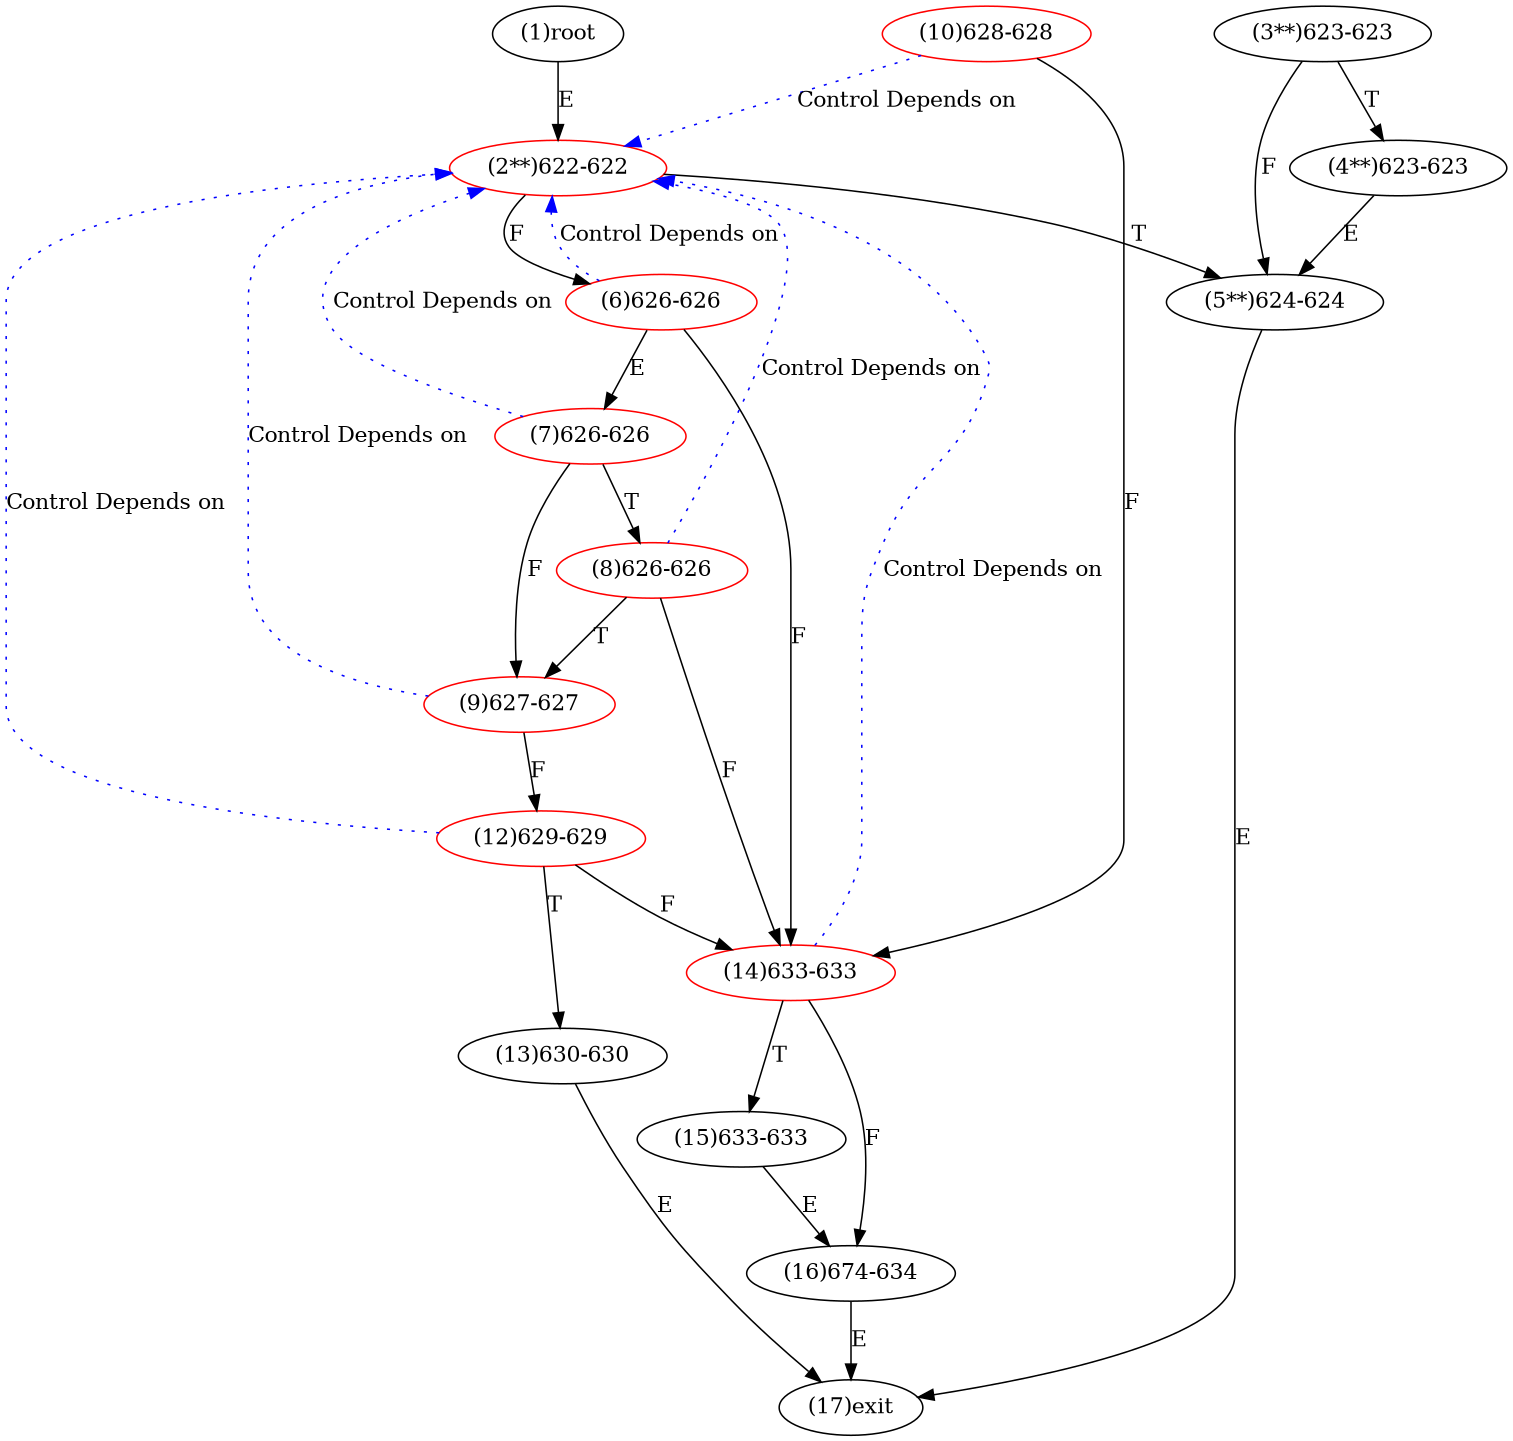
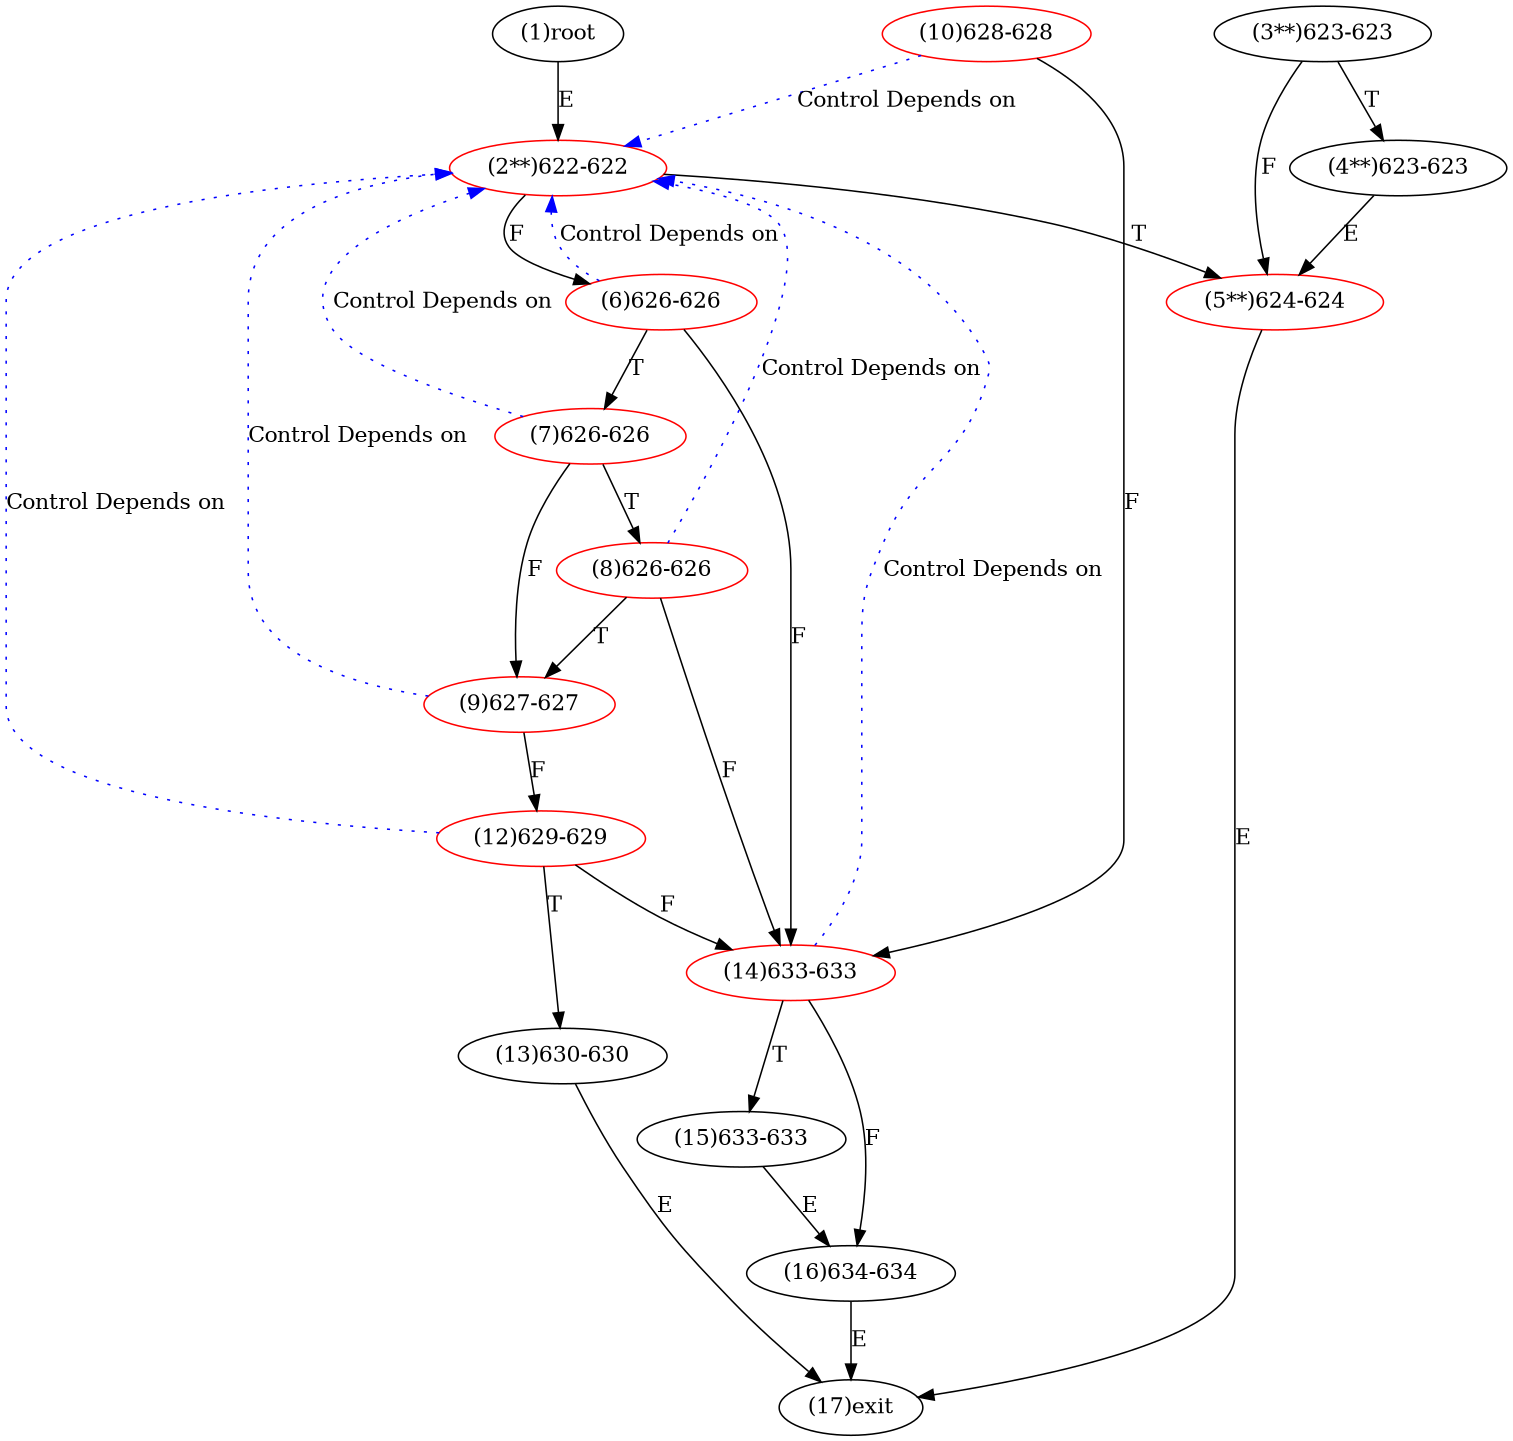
node "(5**)624-624": color black -> red
edge "(6)626-626" -> "(7)626-626": label "E" -> "T"
node "(16)674-634": label "(16)674-634" -> "(16)634-634"
